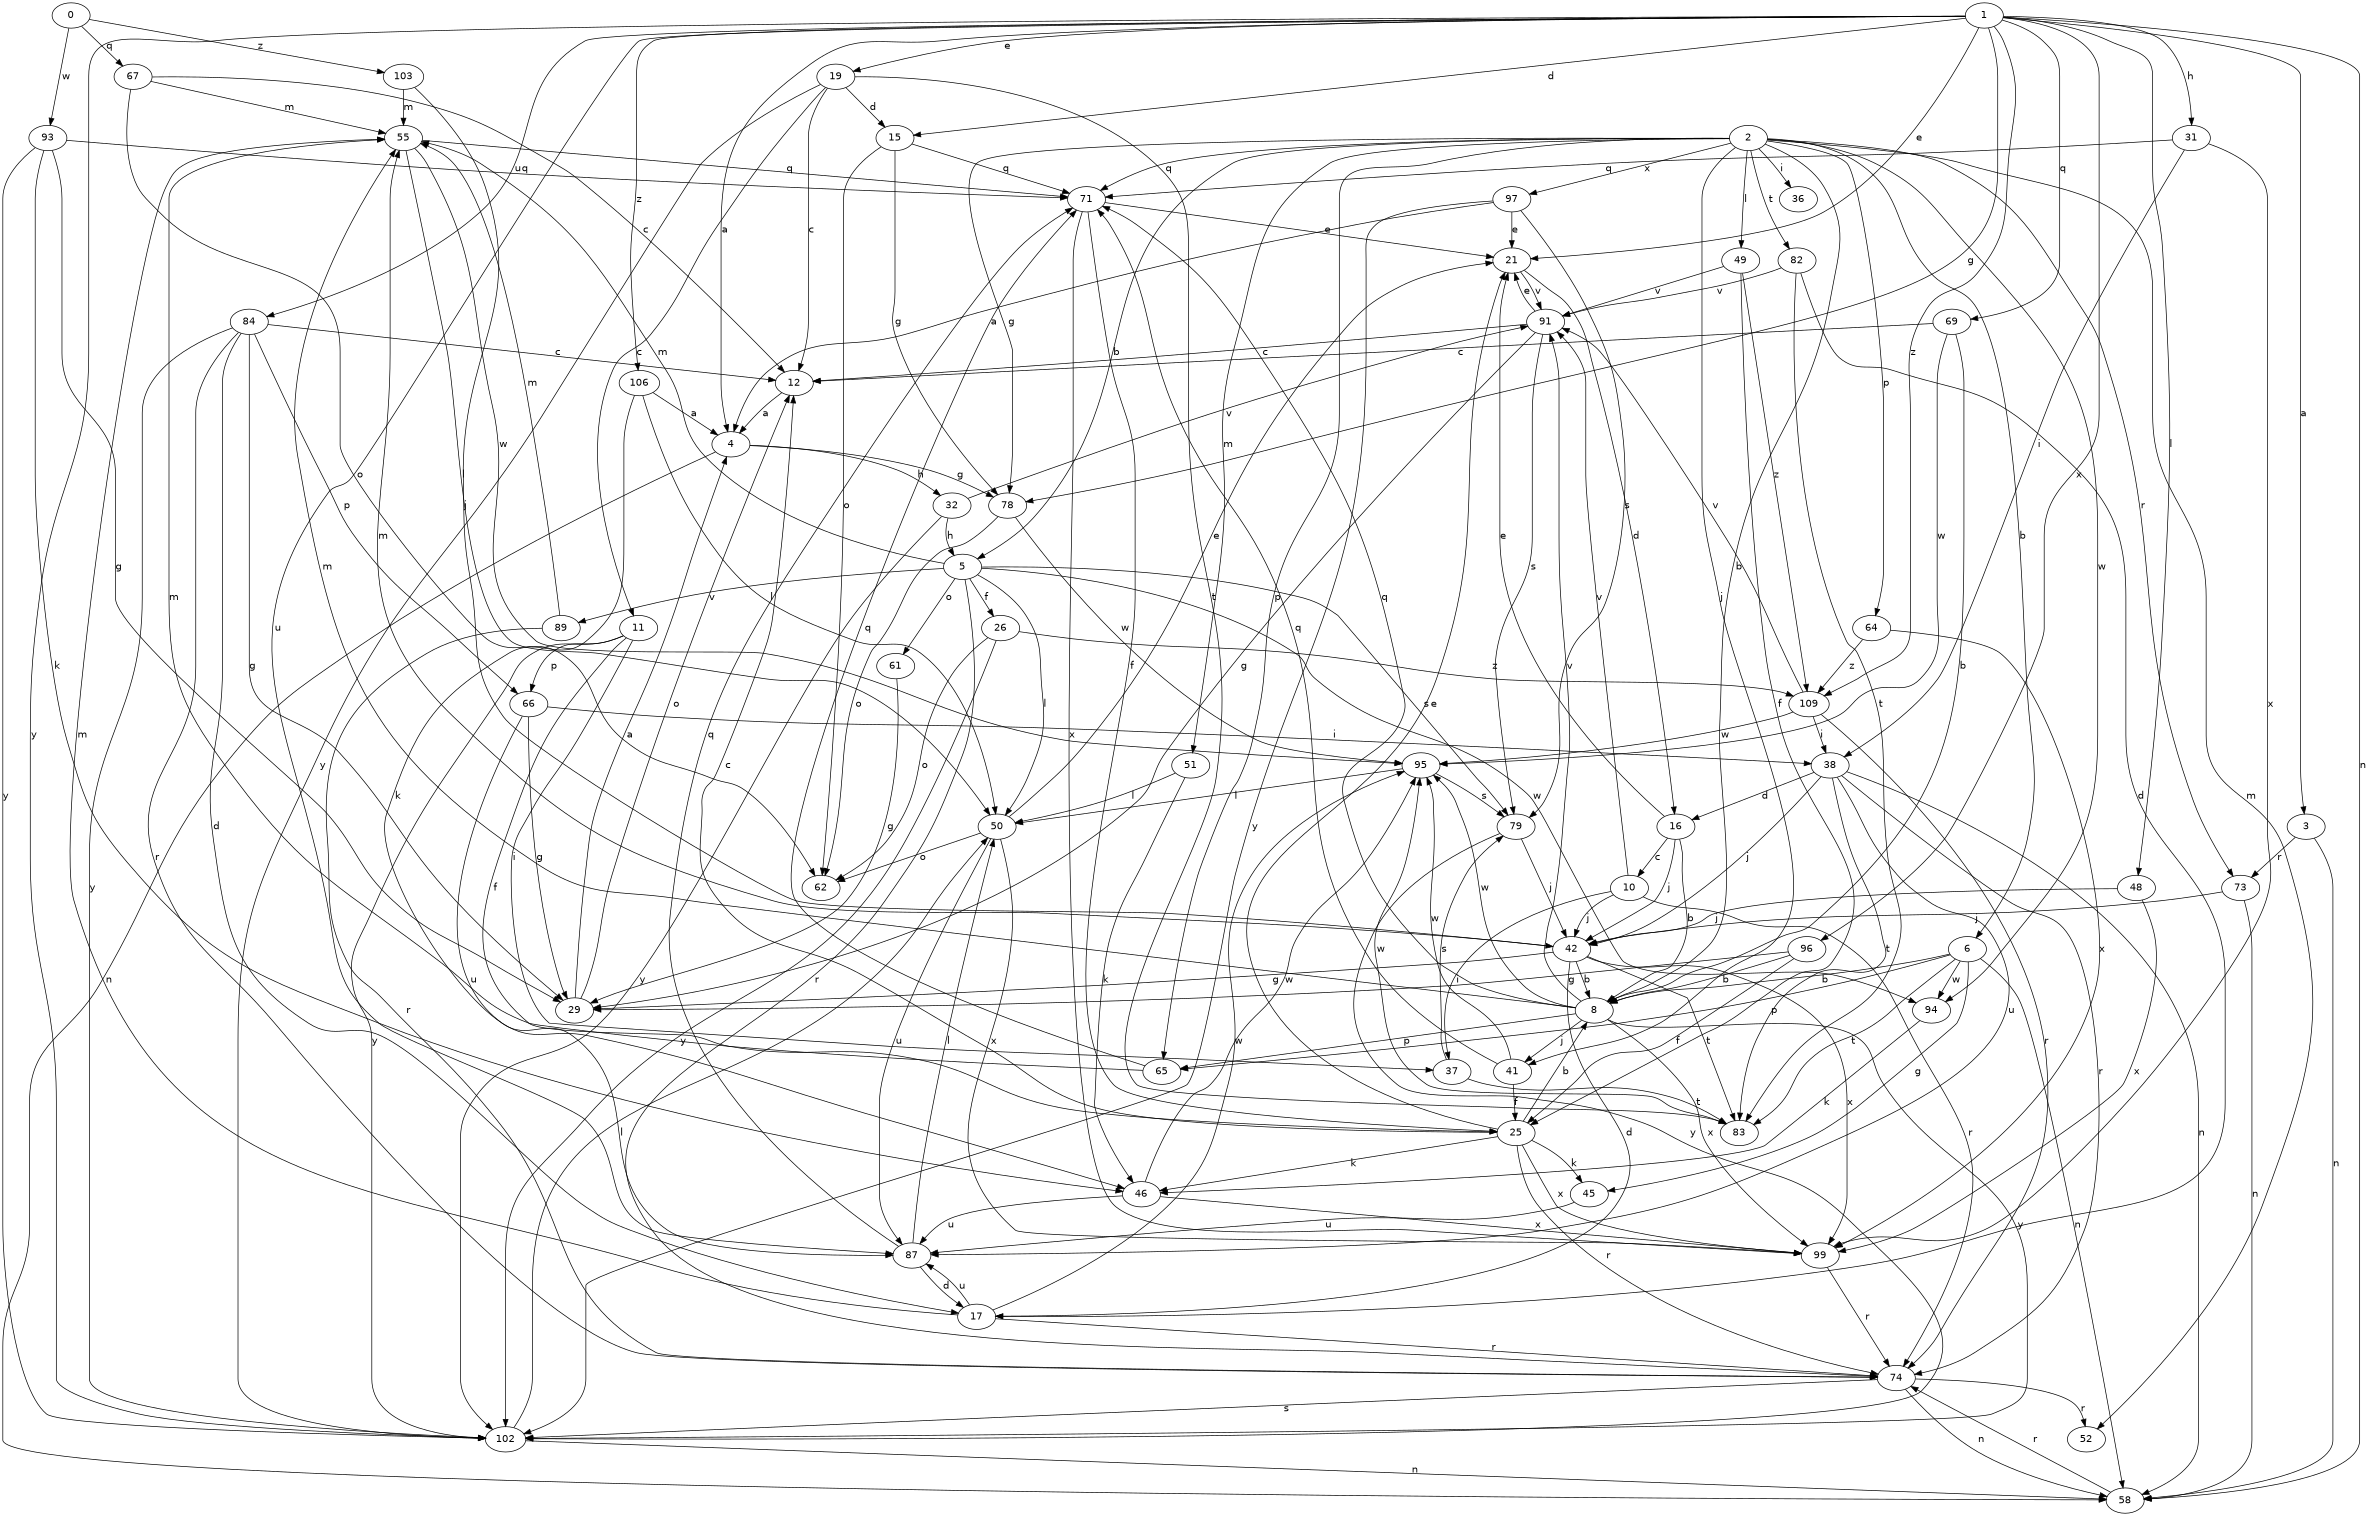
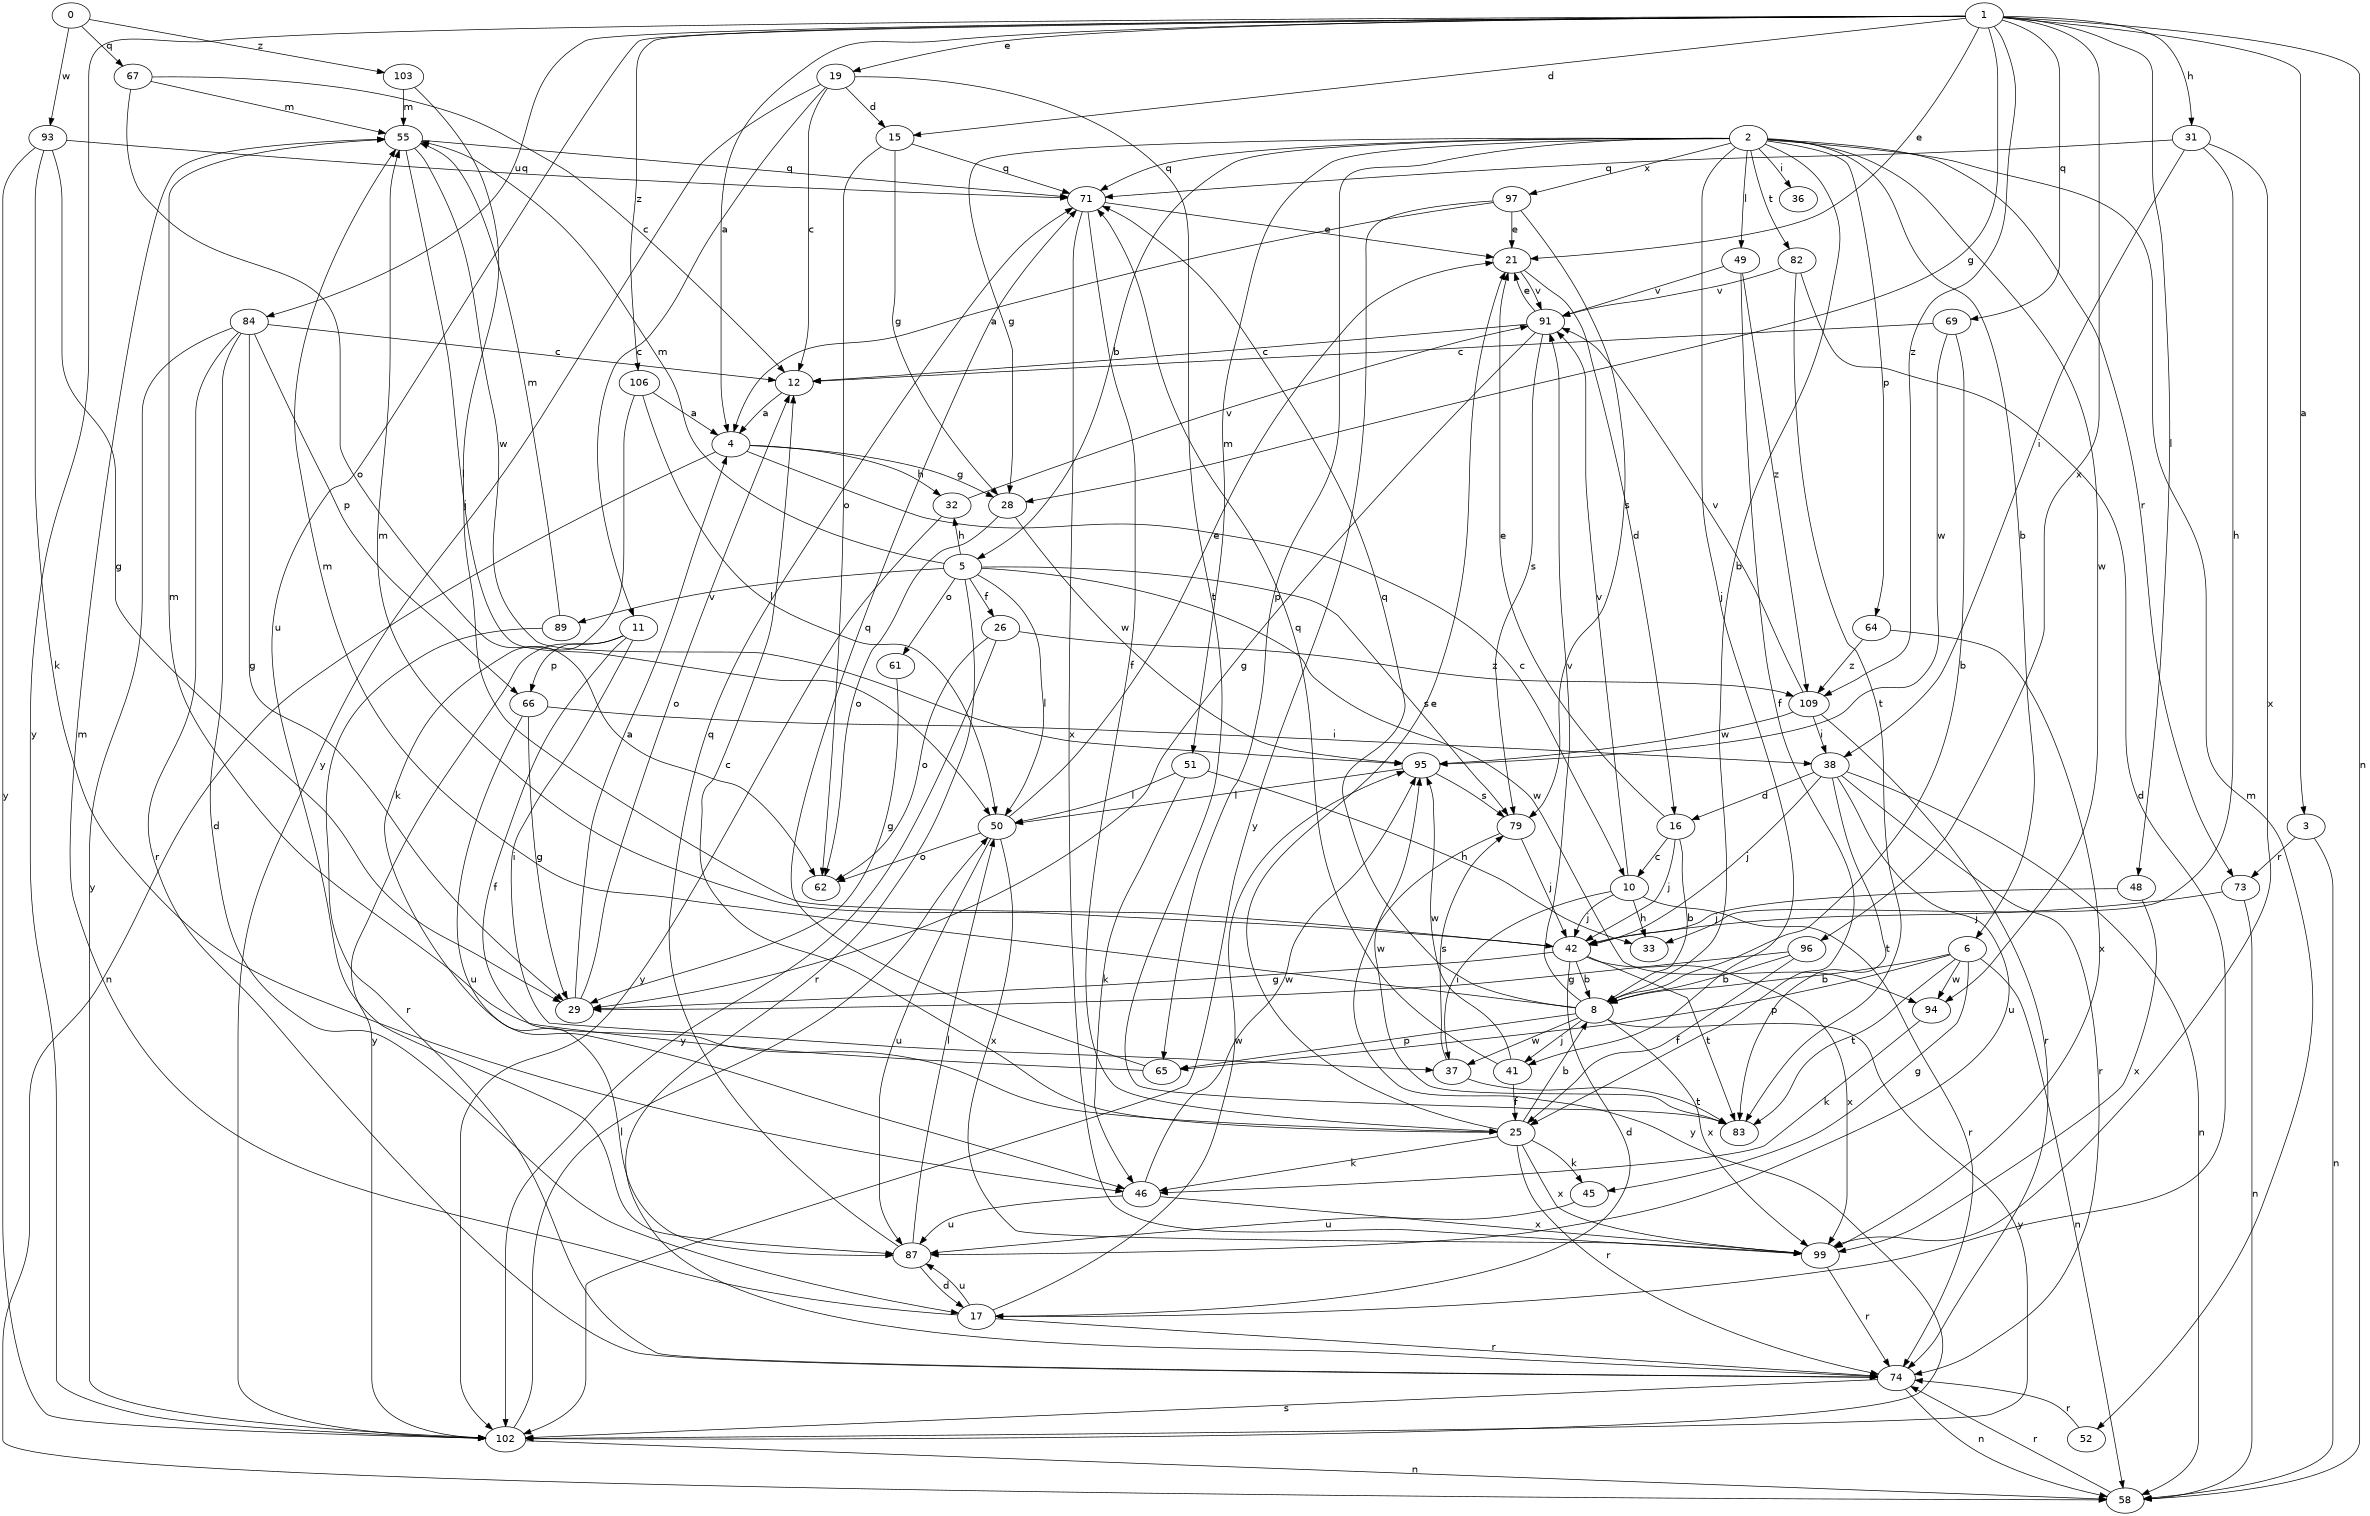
node "78": label "78" -> "28"
edge "32" -> "5": reversed
edge "4" -> "10": added, label "c"
edge "8" -> "95": now "8" -> "37"
node "33": added
edge "74" -> "52": reversed
